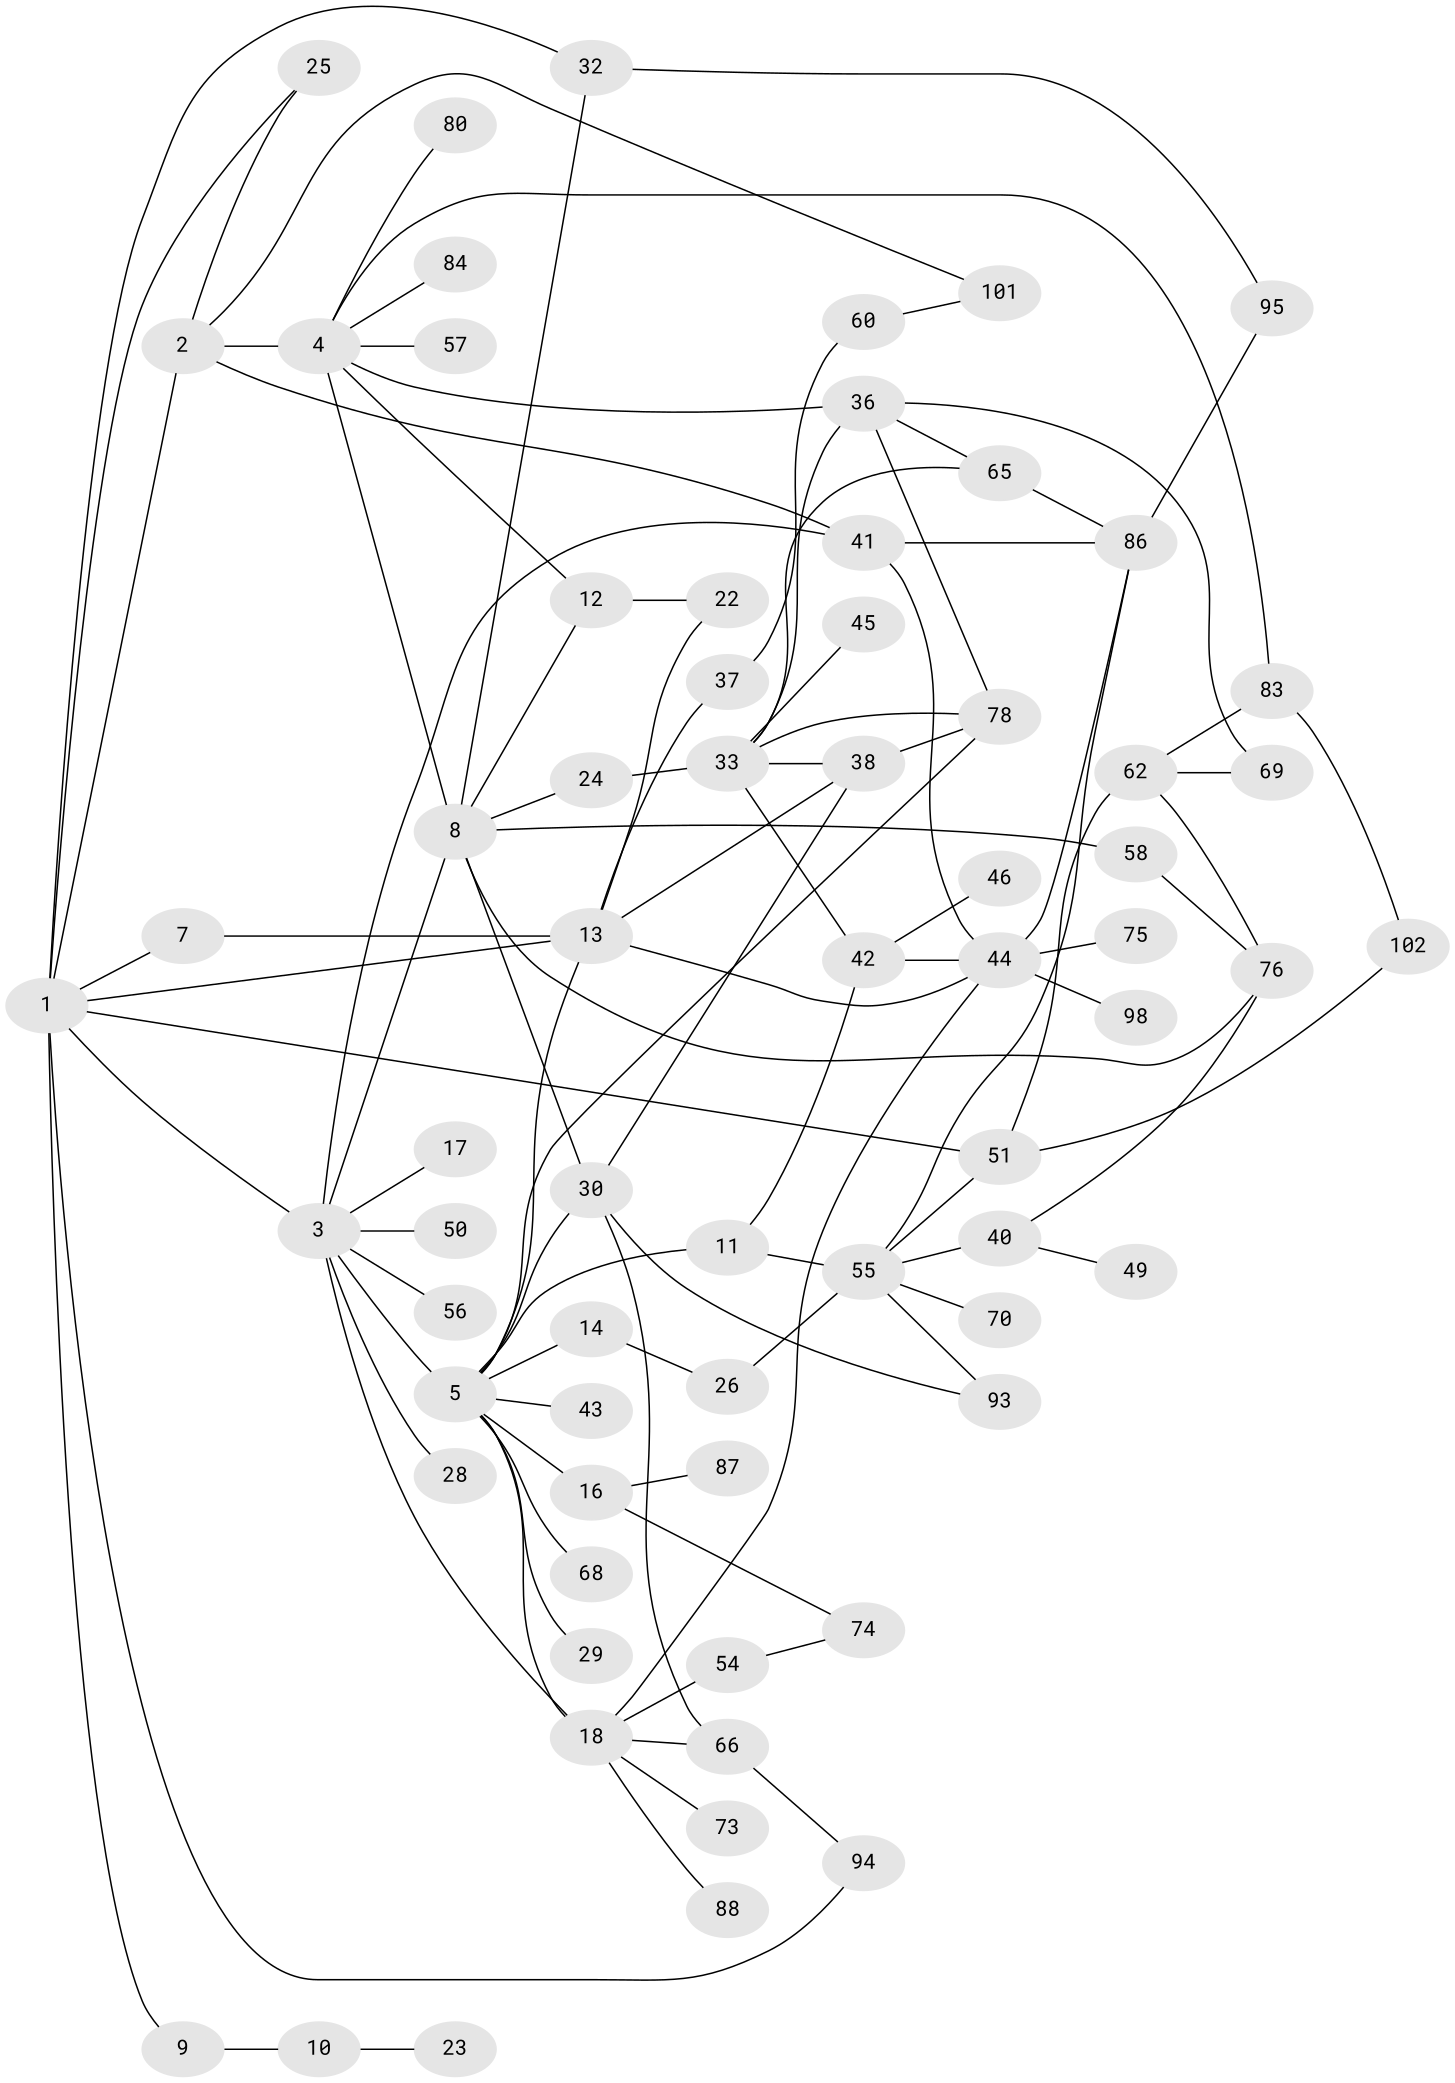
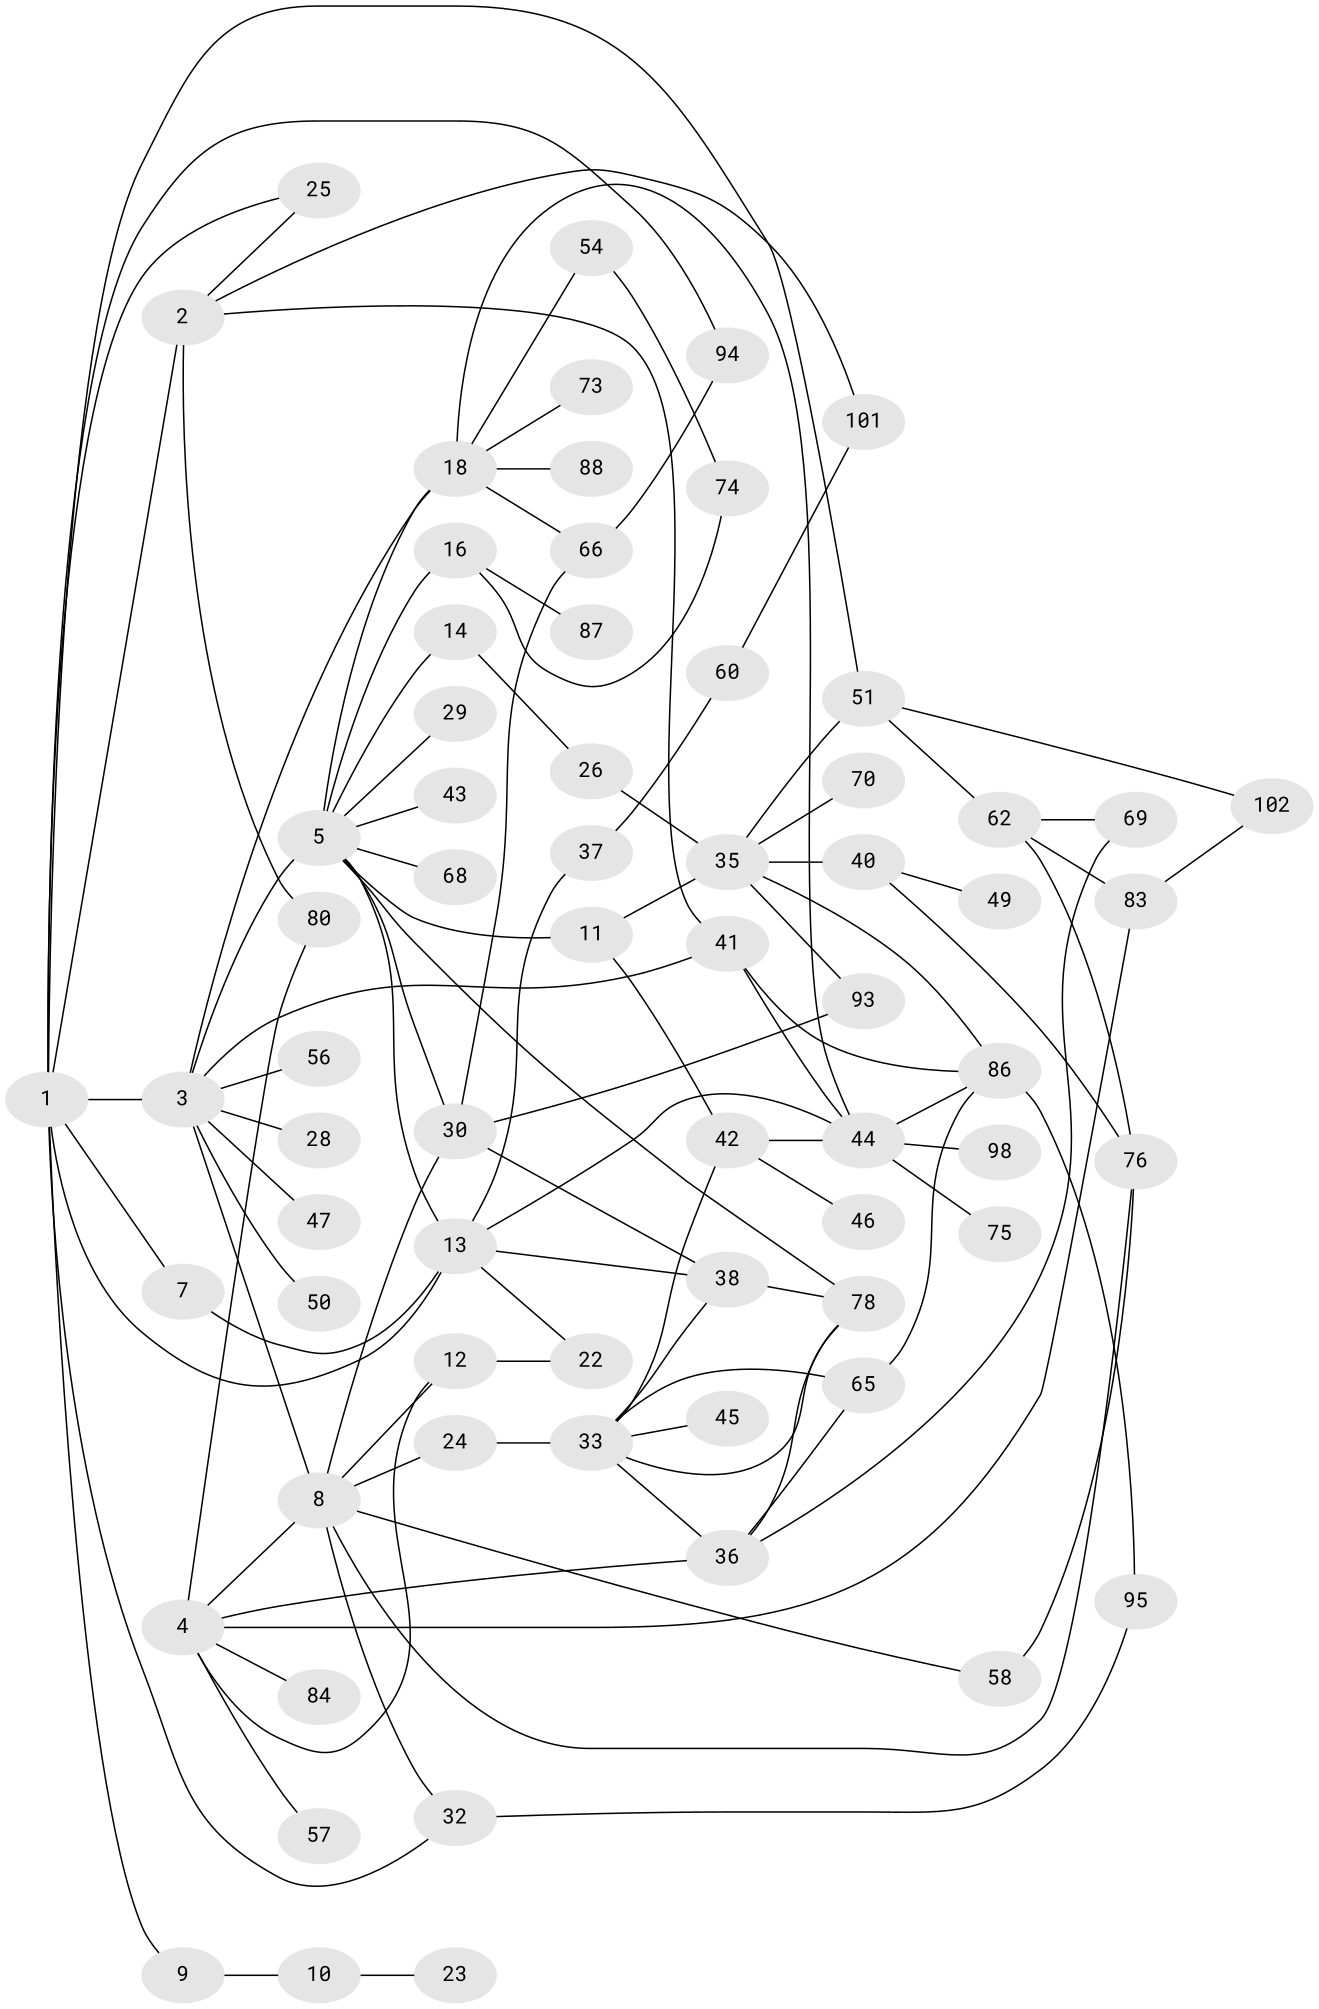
edge "2" -- "4": now "2" -- "80"
node "17": label "17" -> "47"
node "55": label "55" -> "35"
